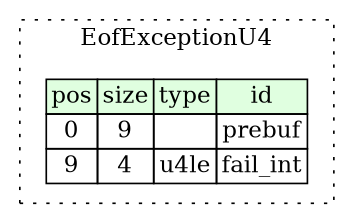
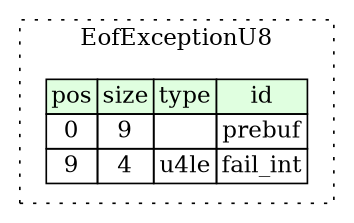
cluster "EofExceptionU4": label "EofExceptionU4" -> "EofExceptionU8"
